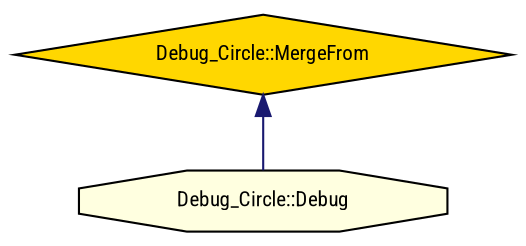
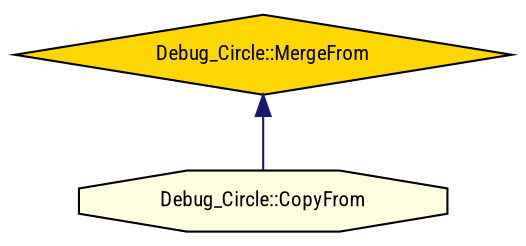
node "Debug_Circle::Debug": label "Debug_Circle::Debug" -> "Debug_Circle::CopyFrom"
